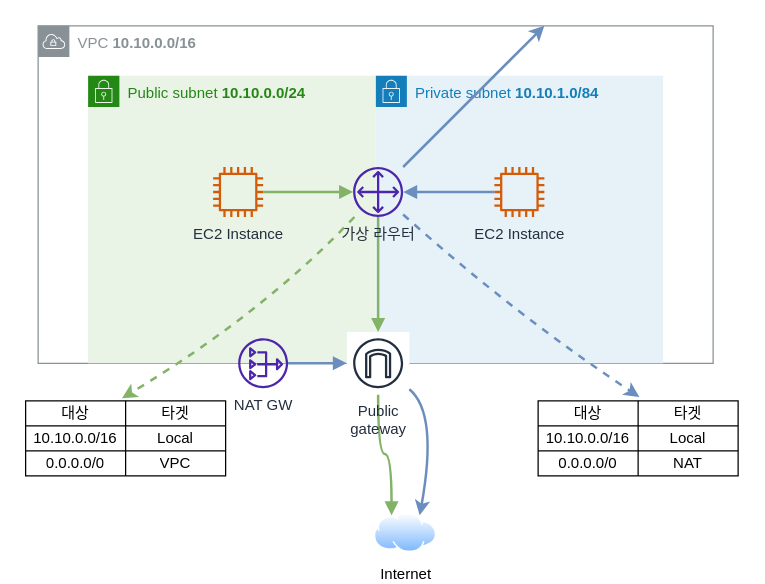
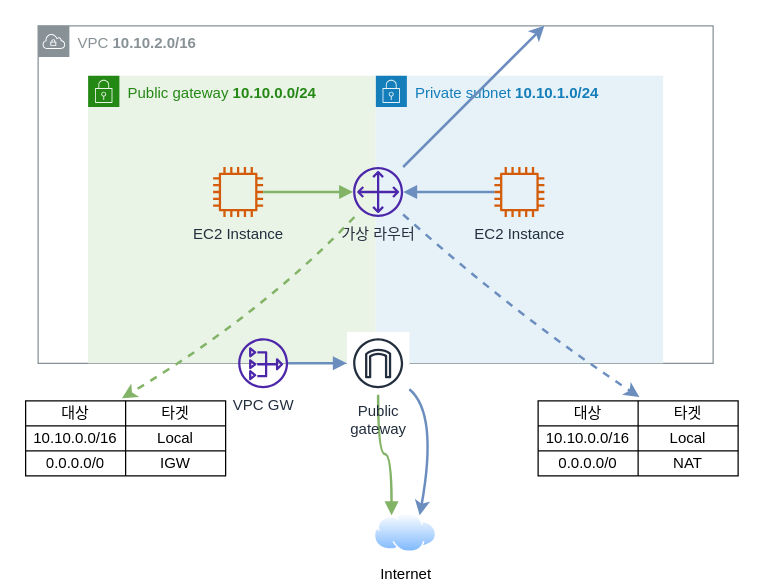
node "VPC 10.10.0.0/16": label "VPC 10.10.0.0/16" -> "VPC 10.10.2.0/16"
node "Public subnet 10.10.0.0/24": label "Public subnet 10.10.0.0/24" -> "Public gateway 10.10.0.0/24"
node "Private subnet 10.10.1.0/84": label "Private subnet 10.10.1.0/84" -> "Private subnet 10.10.1.0/24"
edge "가상 라우터" -> "Public gateway": removed
node "NAT GW": label "NAT GW" -> "VPC GW"
node "VPC": label "VPC" -> "IGW"
